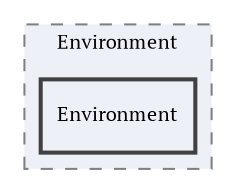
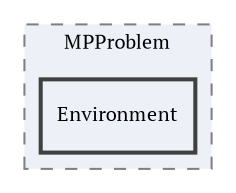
cluster "Environment": label "Environment" -> "MPProblem"
